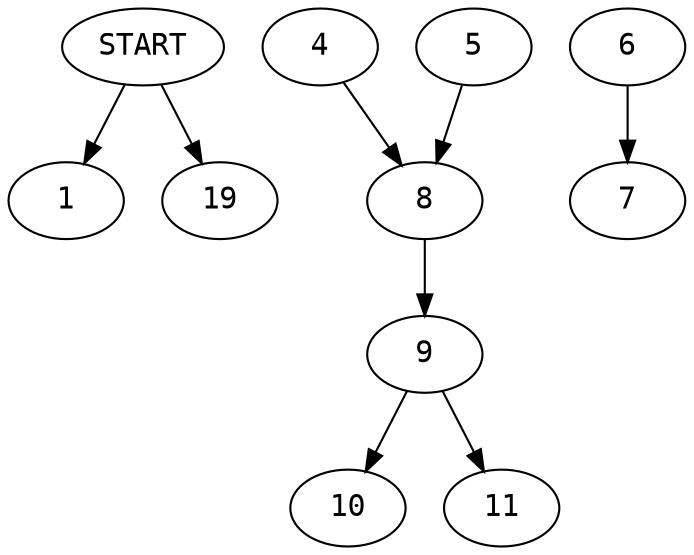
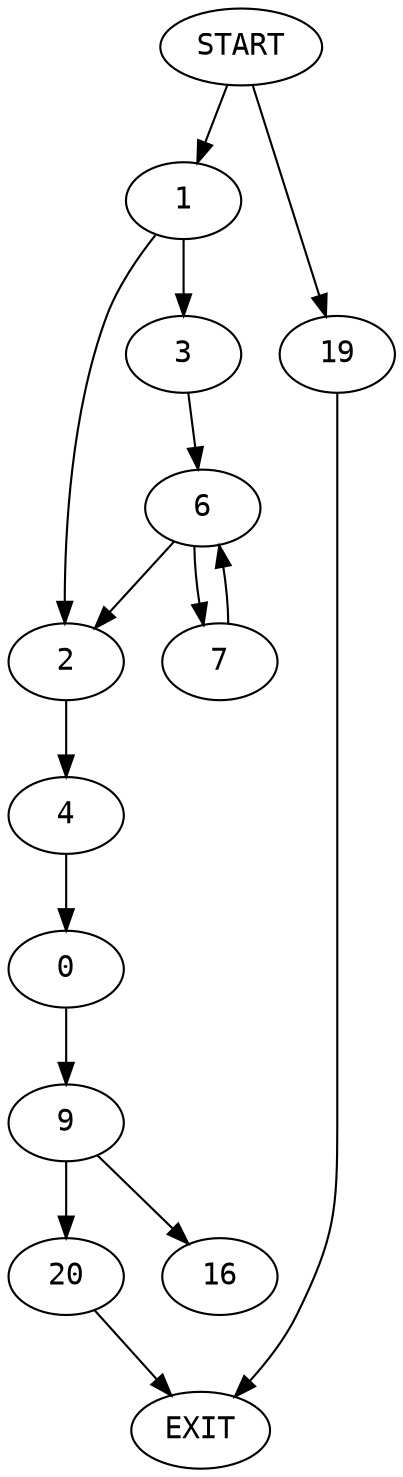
node "5": removed
node "8": label "8" -> "0"
node "3": added
node "10": label "10" -> "20"
node "11": label "11" -> "16"
edge "7" -> "6": added
node "2": added
node "EXIT": added
